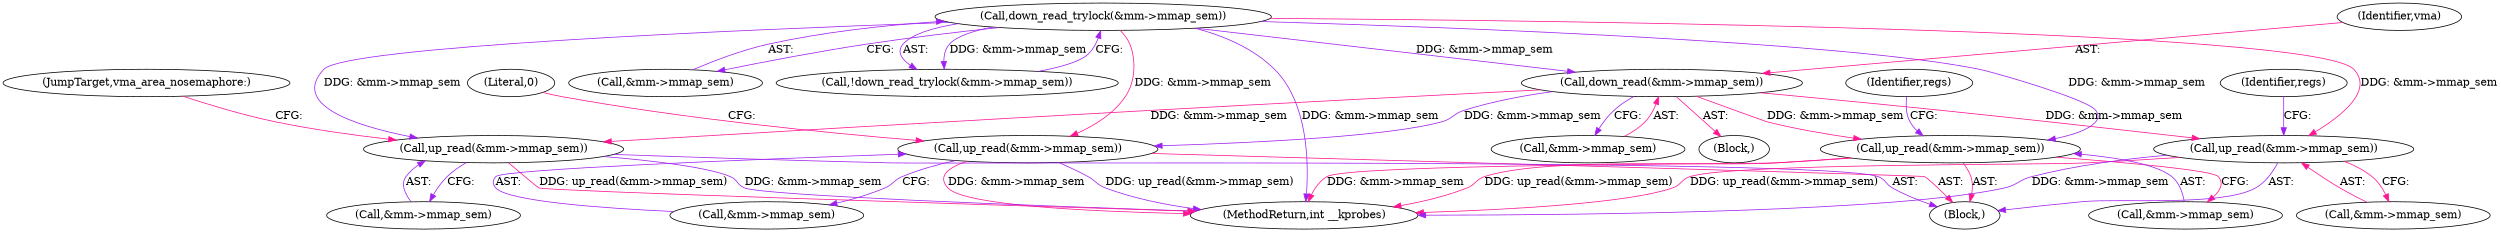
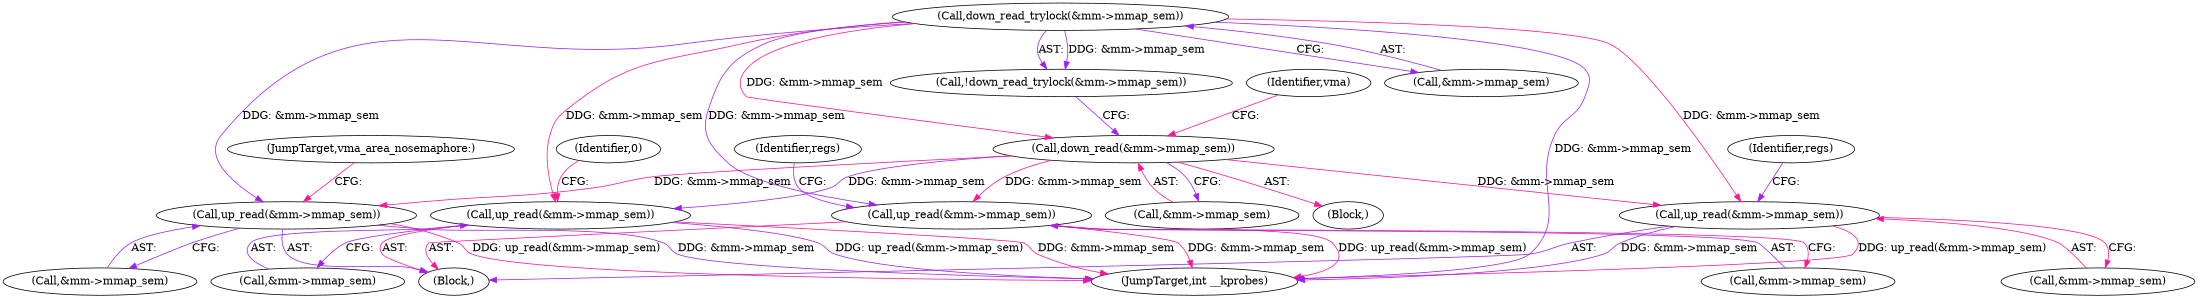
edge "(Call,down_read_trylock(&mm->mmap_sem))" -> "(Call,down_read(&mm->mmap_sem))": color purple -> deeppink
edge "(Identifier,vma)" -> "(Call,down_read(&mm->mmap_sem))": label "AST: " -> "CFG: "
edge "(Call,!down_read_trylock(&mm->mmap_sem))" -> "(Call,down_read_trylock(&mm->mmap_sem))": now "(Call,!down_read_trylock(&mm->mmap_sem))" -> "(Call,down_read(&mm->mmap_sem))"
node "(Literal,0)": label "(Literal,0)" -> "(Identifier,0)"
node "(MethodReturn,int __kprobes)": label "(MethodReturn,int __kprobes)" -> "(JumpTarget,int __kprobes)"
